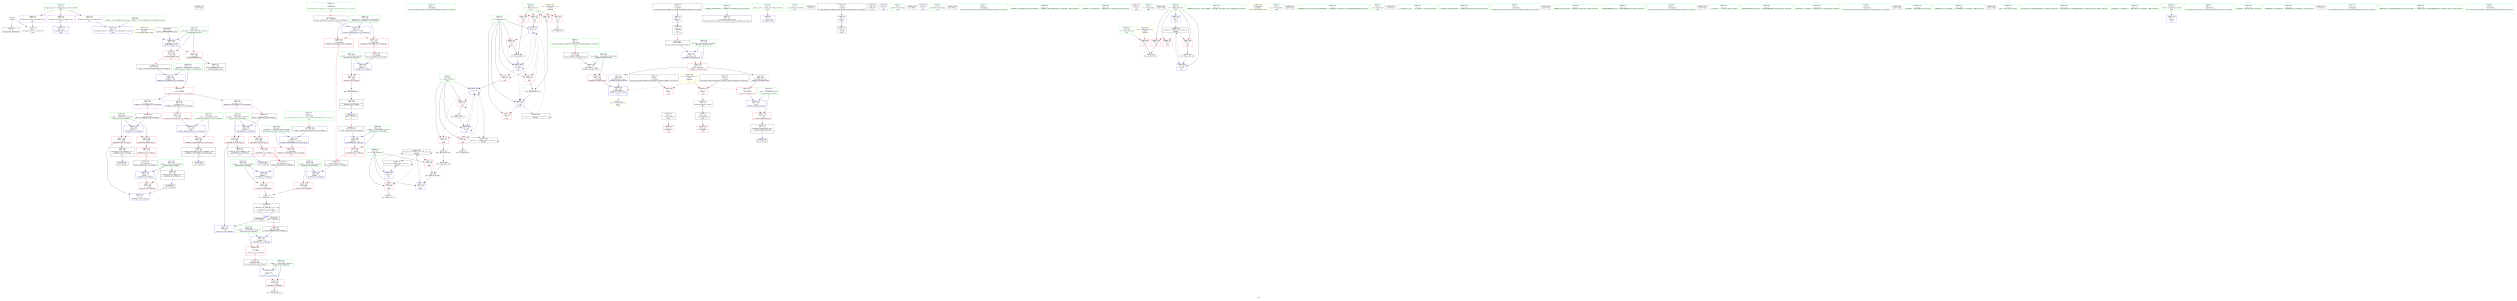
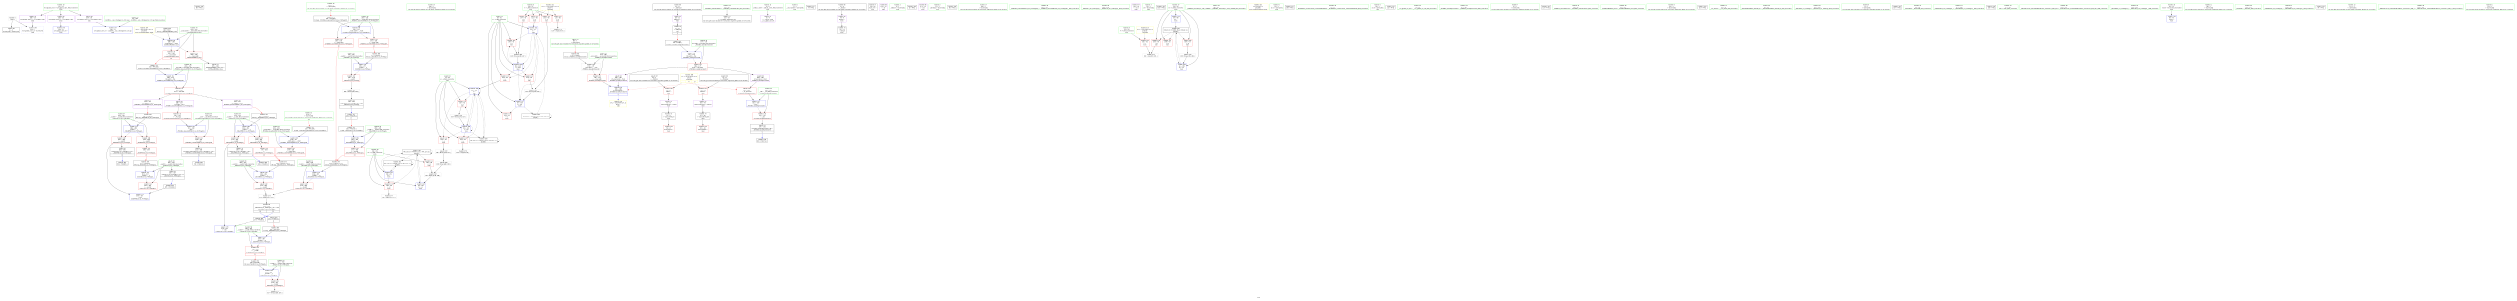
node "NodeID: 91": added
